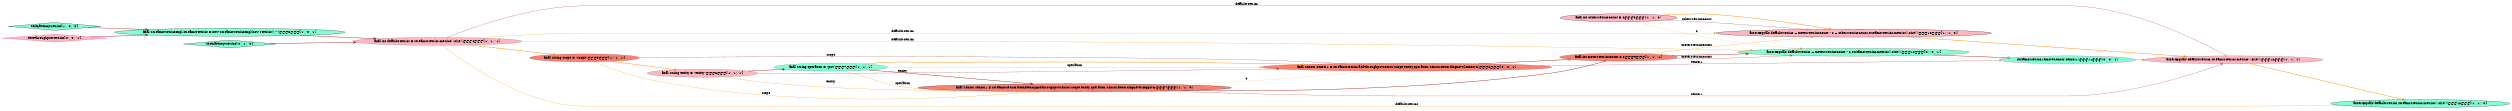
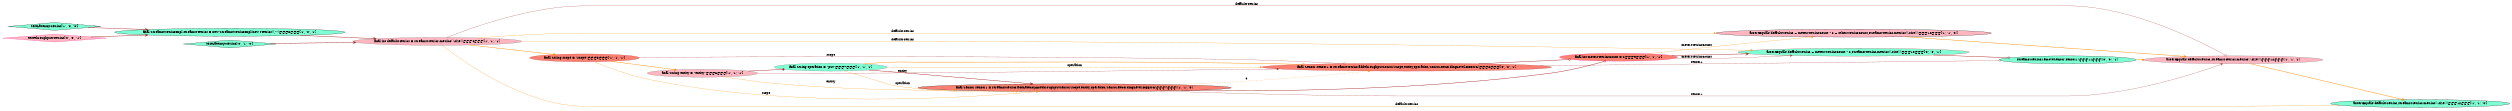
node "final int otherMetricsCount = 4@@@9@@@['1', '1', '0']": removed
node "final int meterMetricsCount = 2@@@9@@@['1', '1', '1']": color gray40 -> deeppink
node "streamsMetrics.removeSensor(sensor1)@@@11@@@['0', '0', '1']": color deeppink -> black
